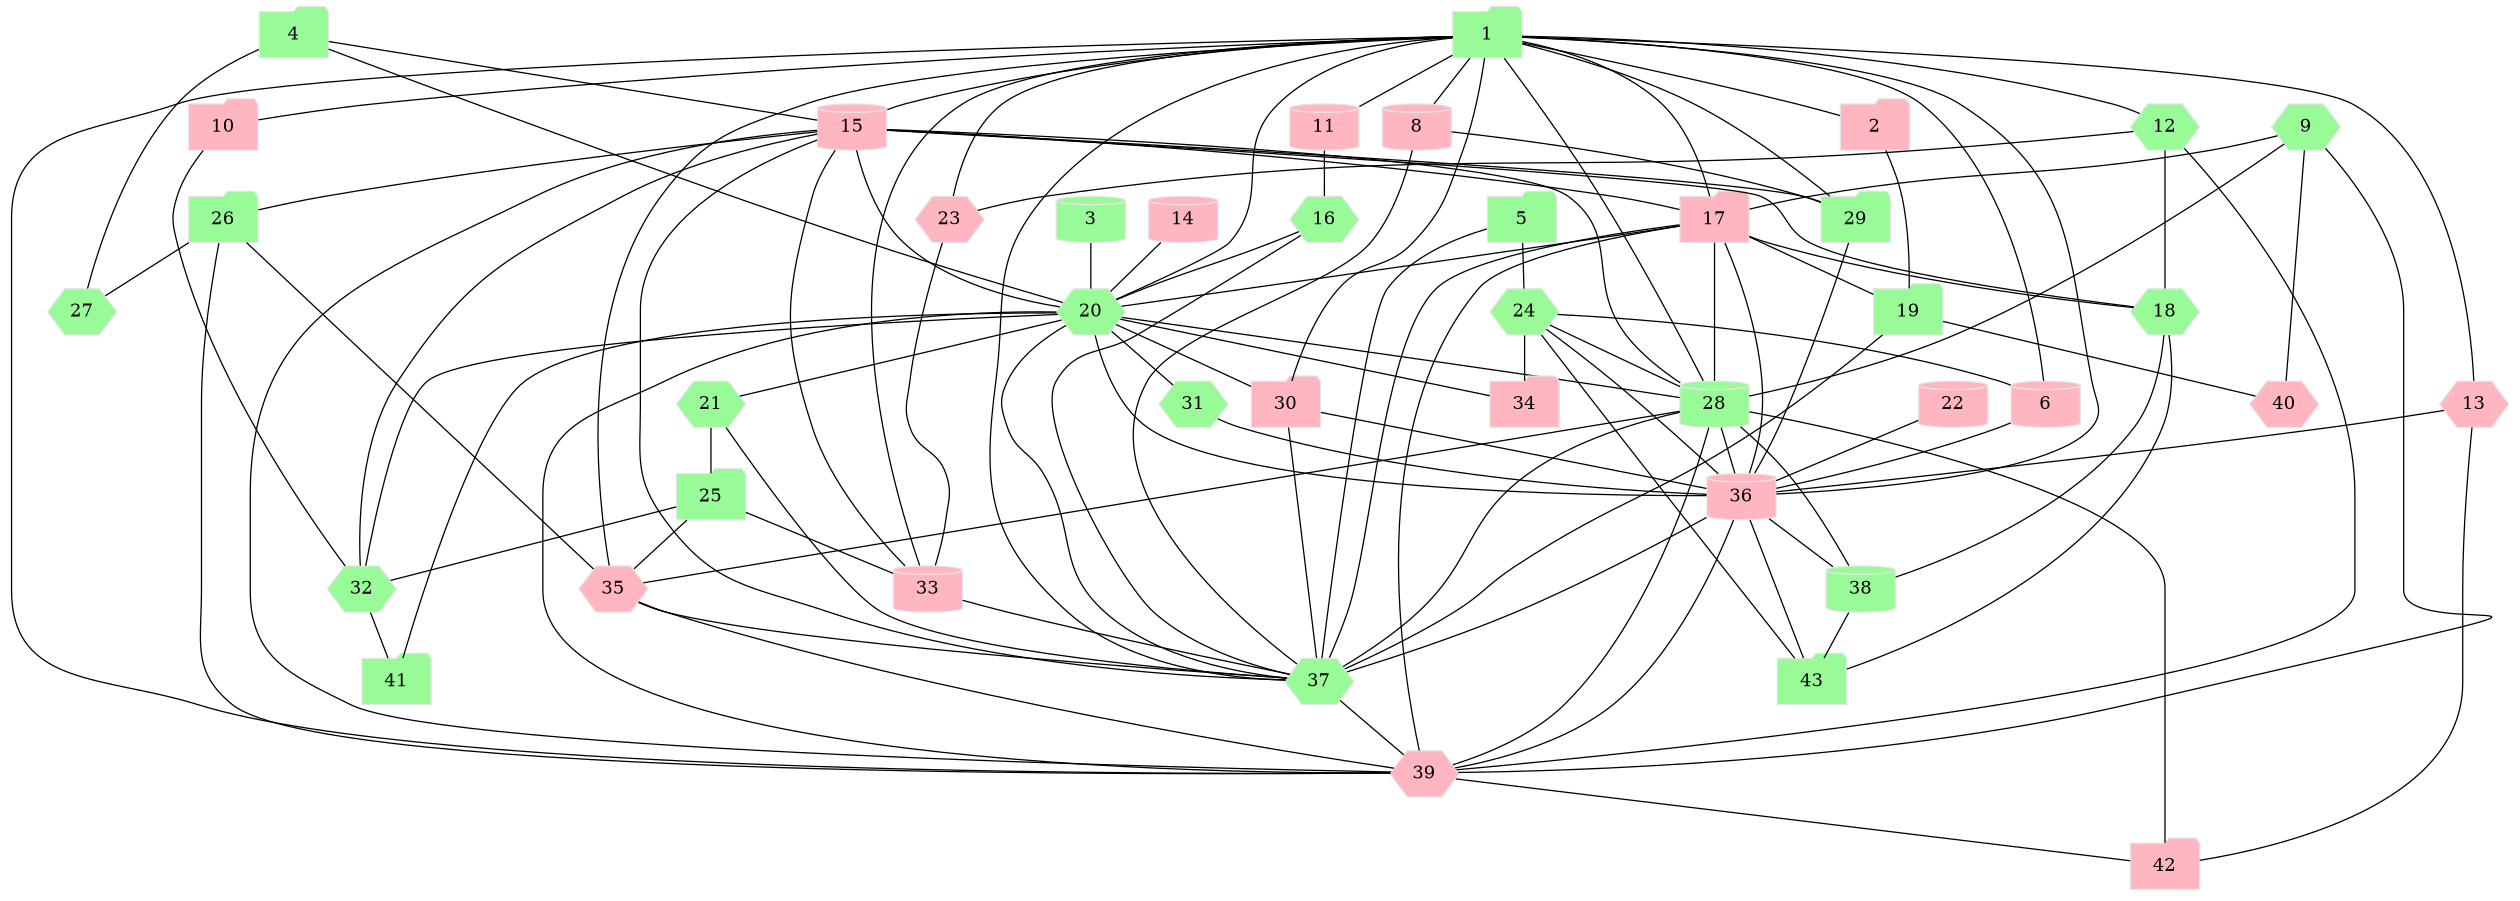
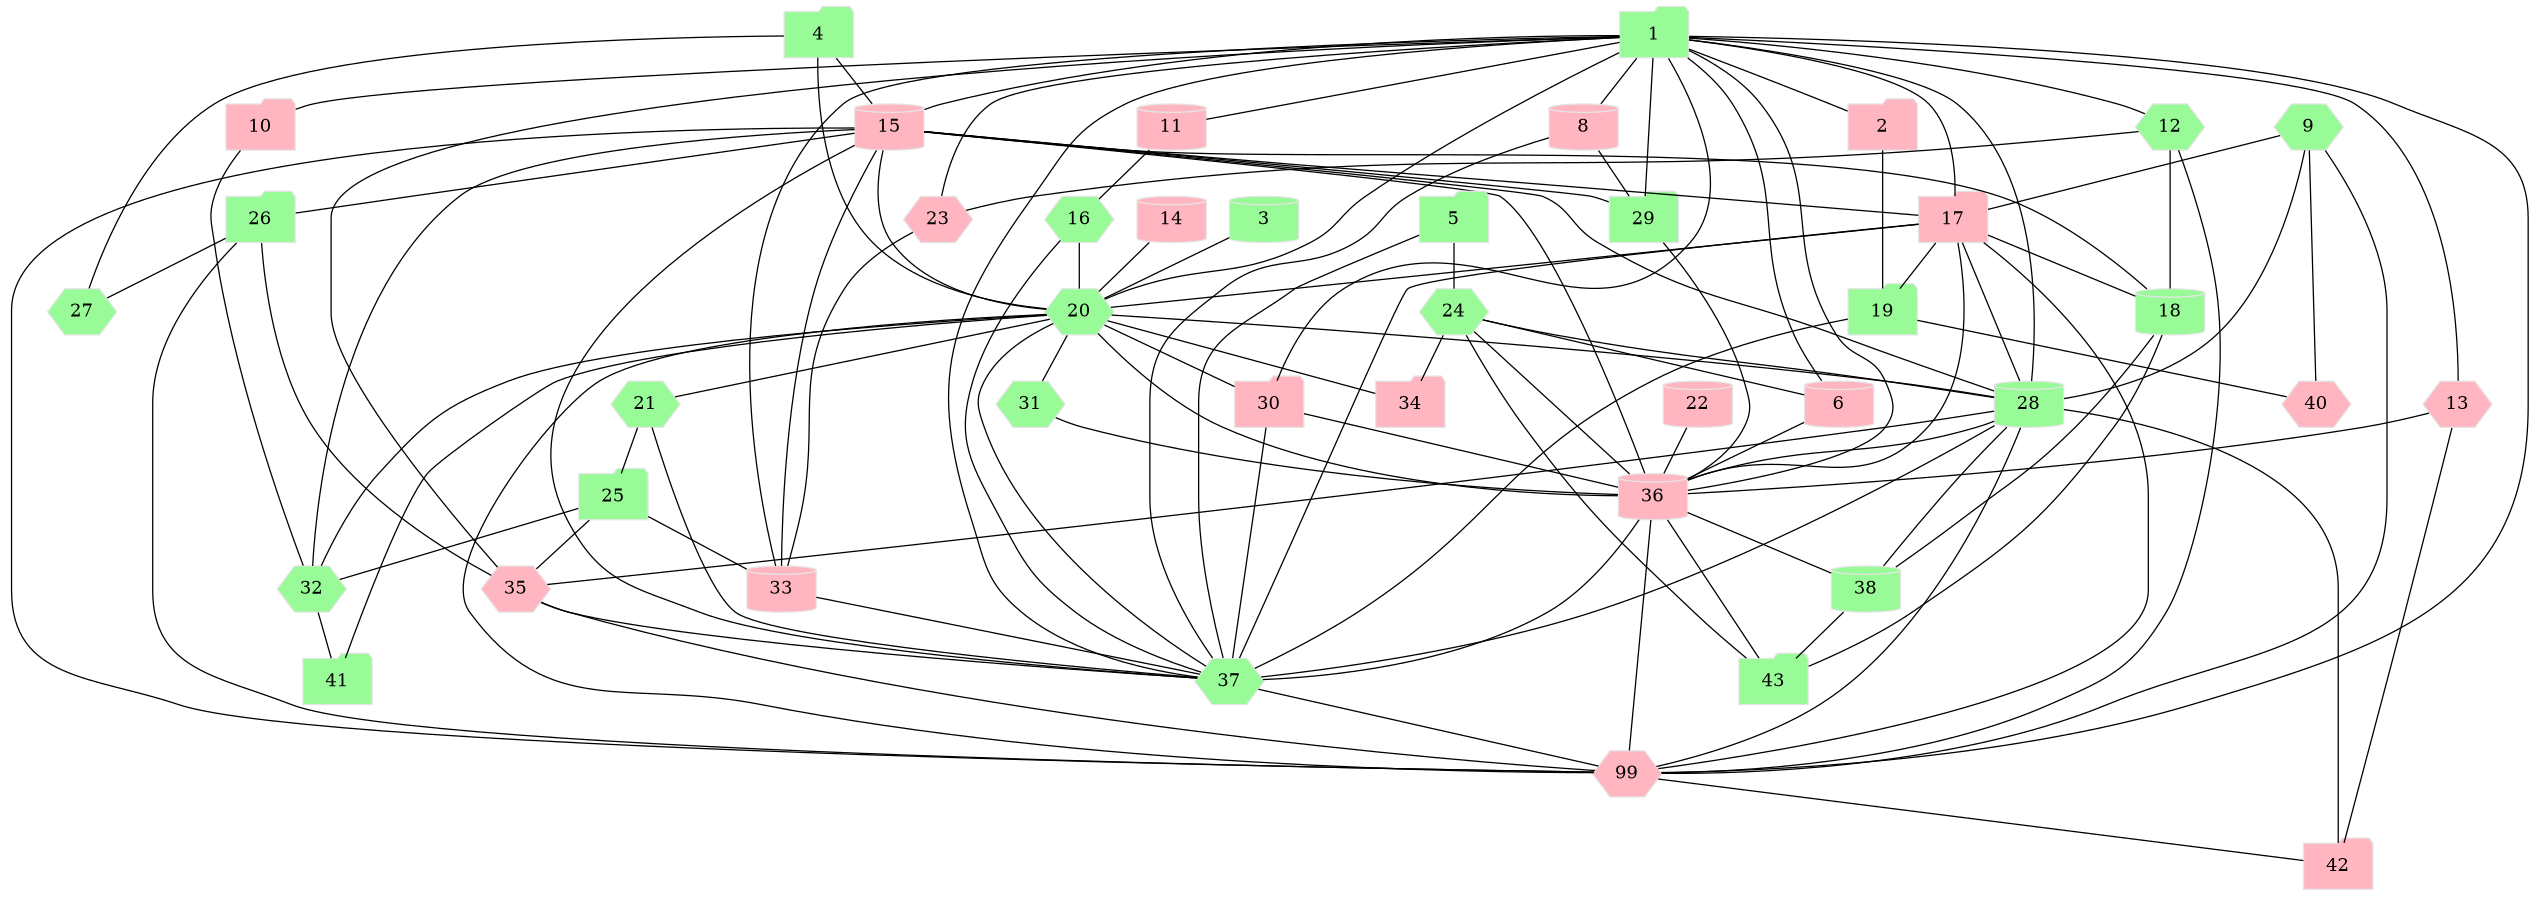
edge "15" -- "36": added
node "18": shape hexagon -> cylinder
node "39": label "39" -> "99"
